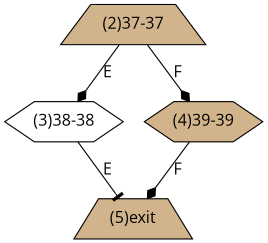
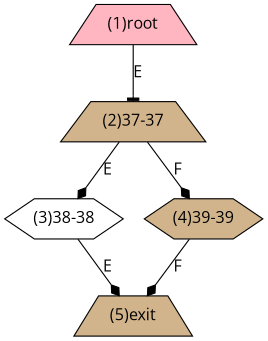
node "(1)root": added
edge "(3)38-38" -> "(5)exit": arrowhead tee -> diamond
